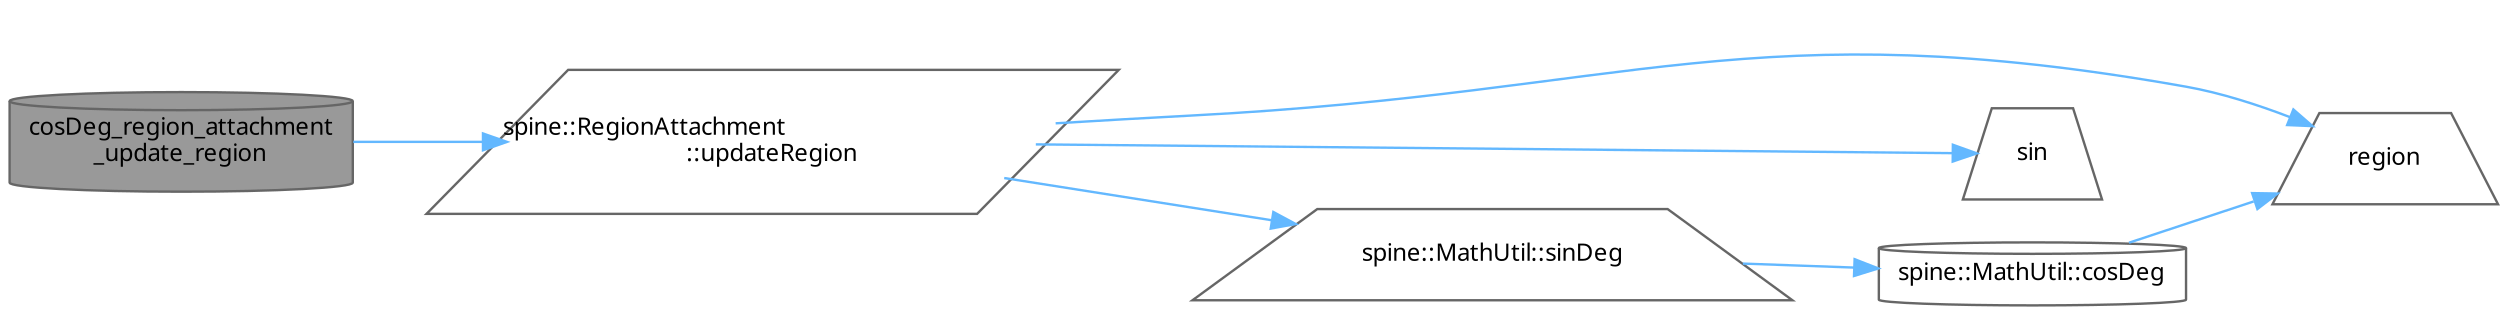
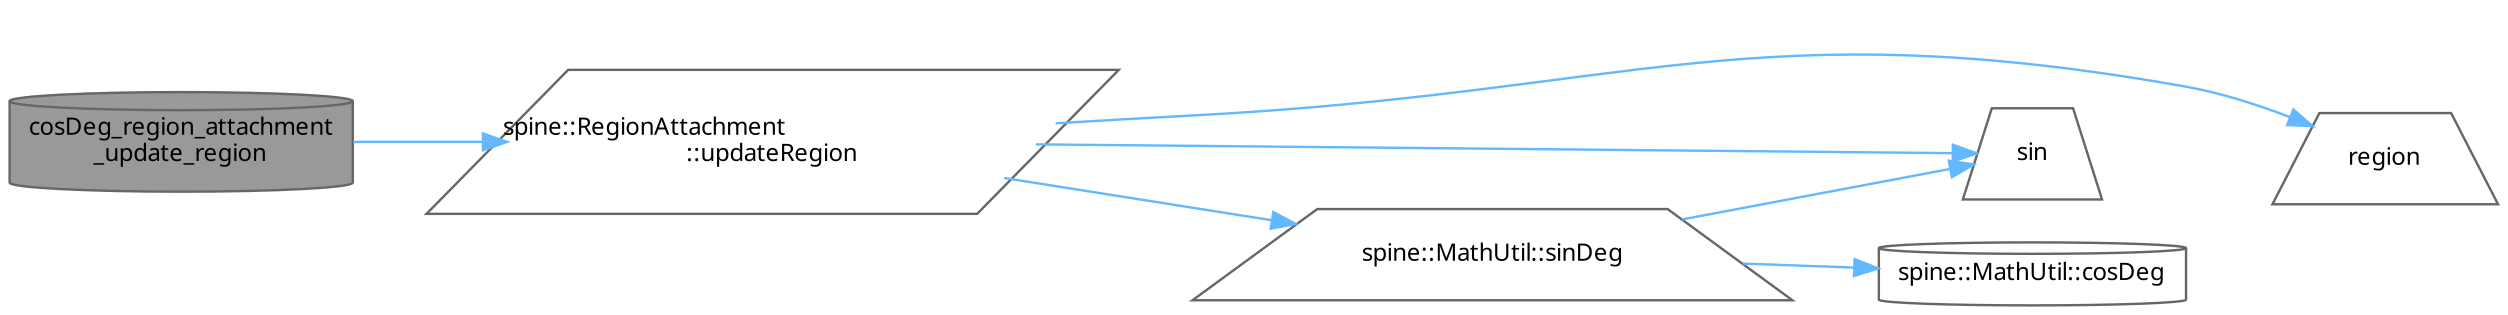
edge "spine::MathUtil::sinDeg" -> "sin": added
edge "spine::MathUtil::cosDeg" -> "region": removed
